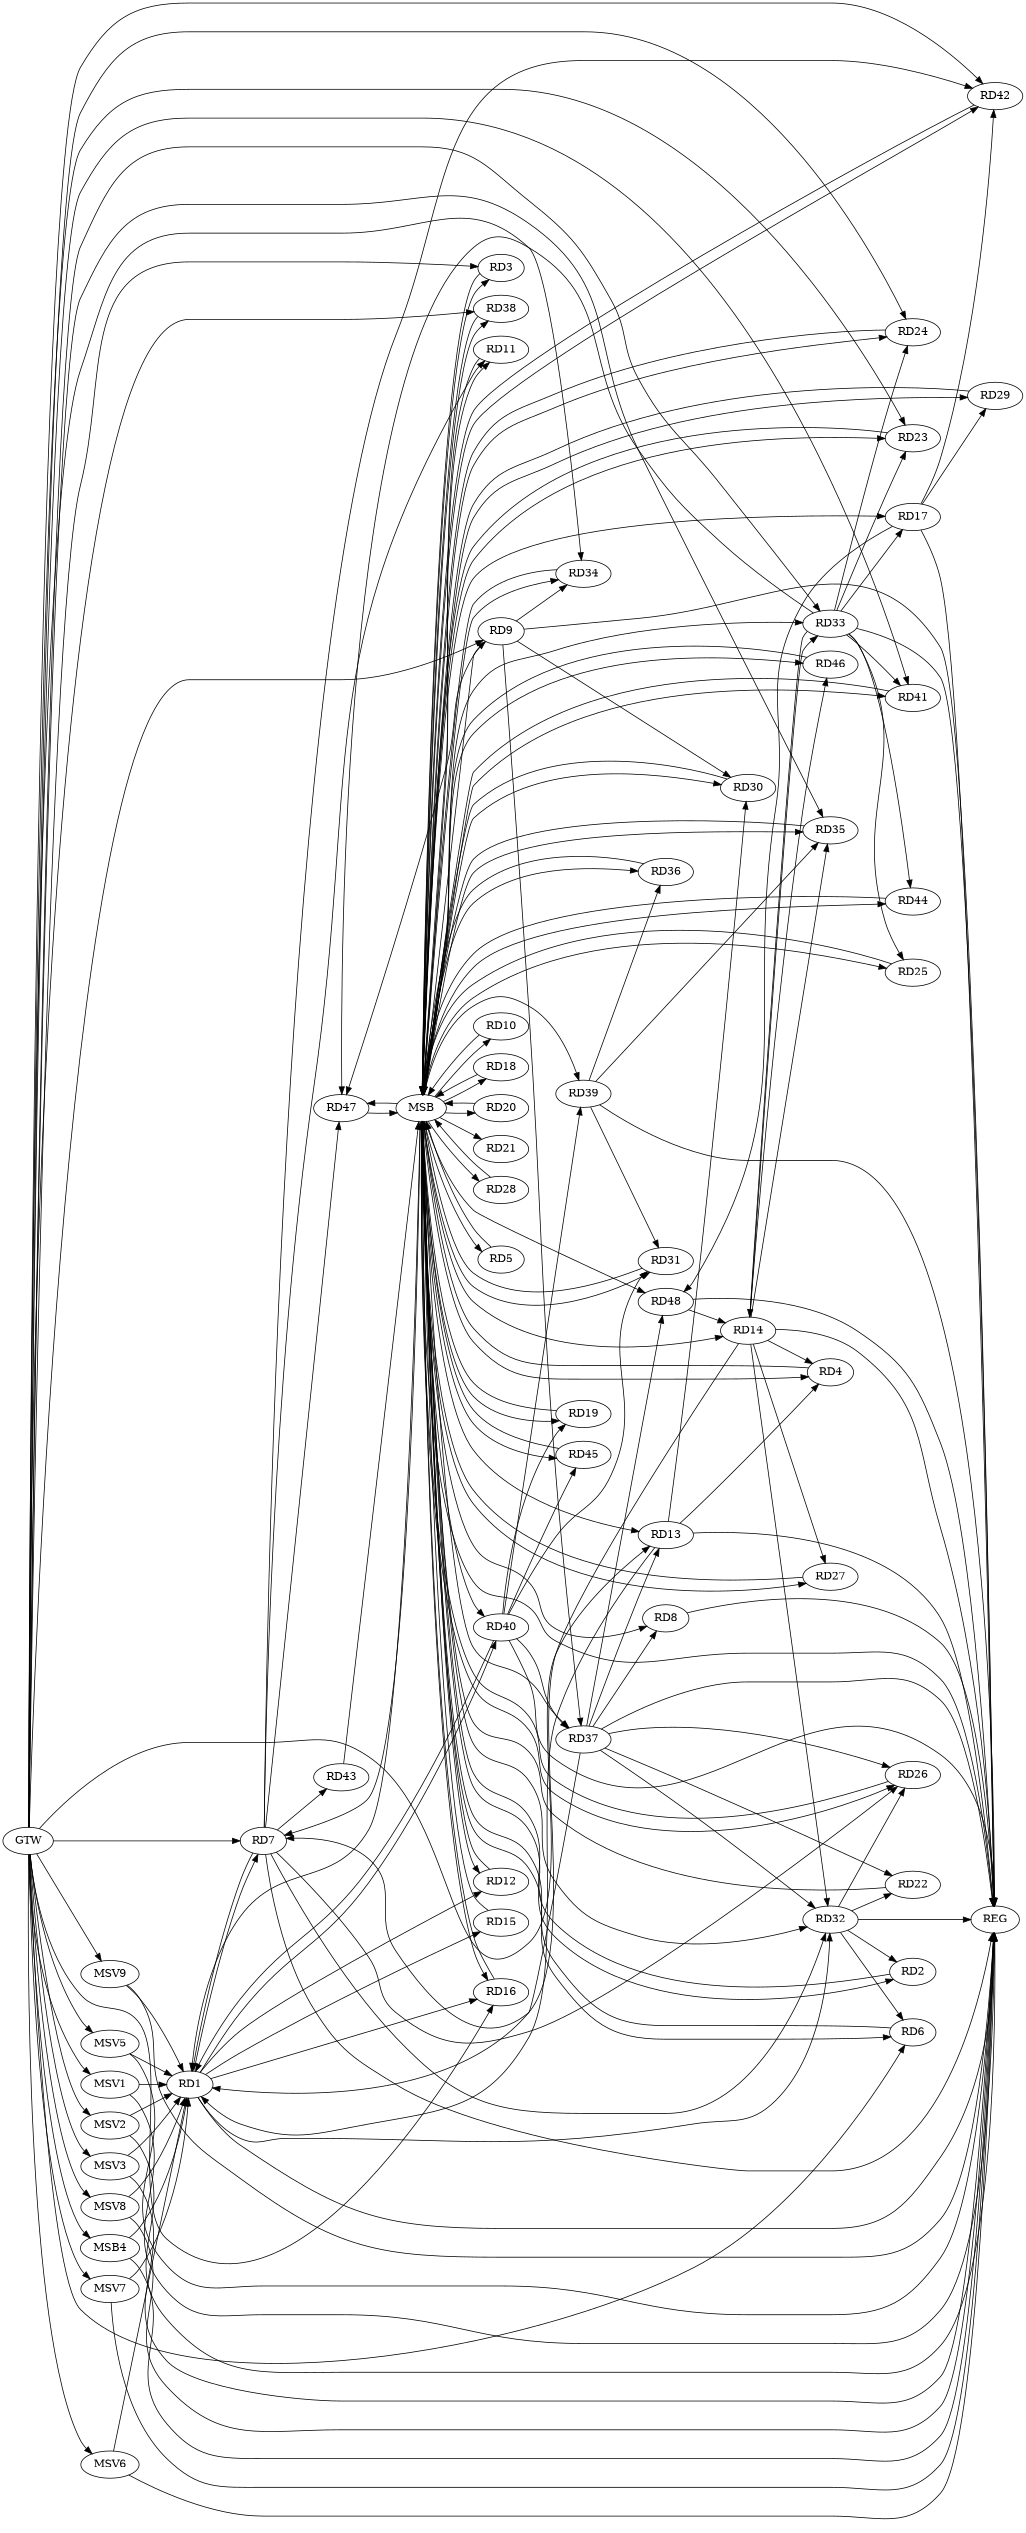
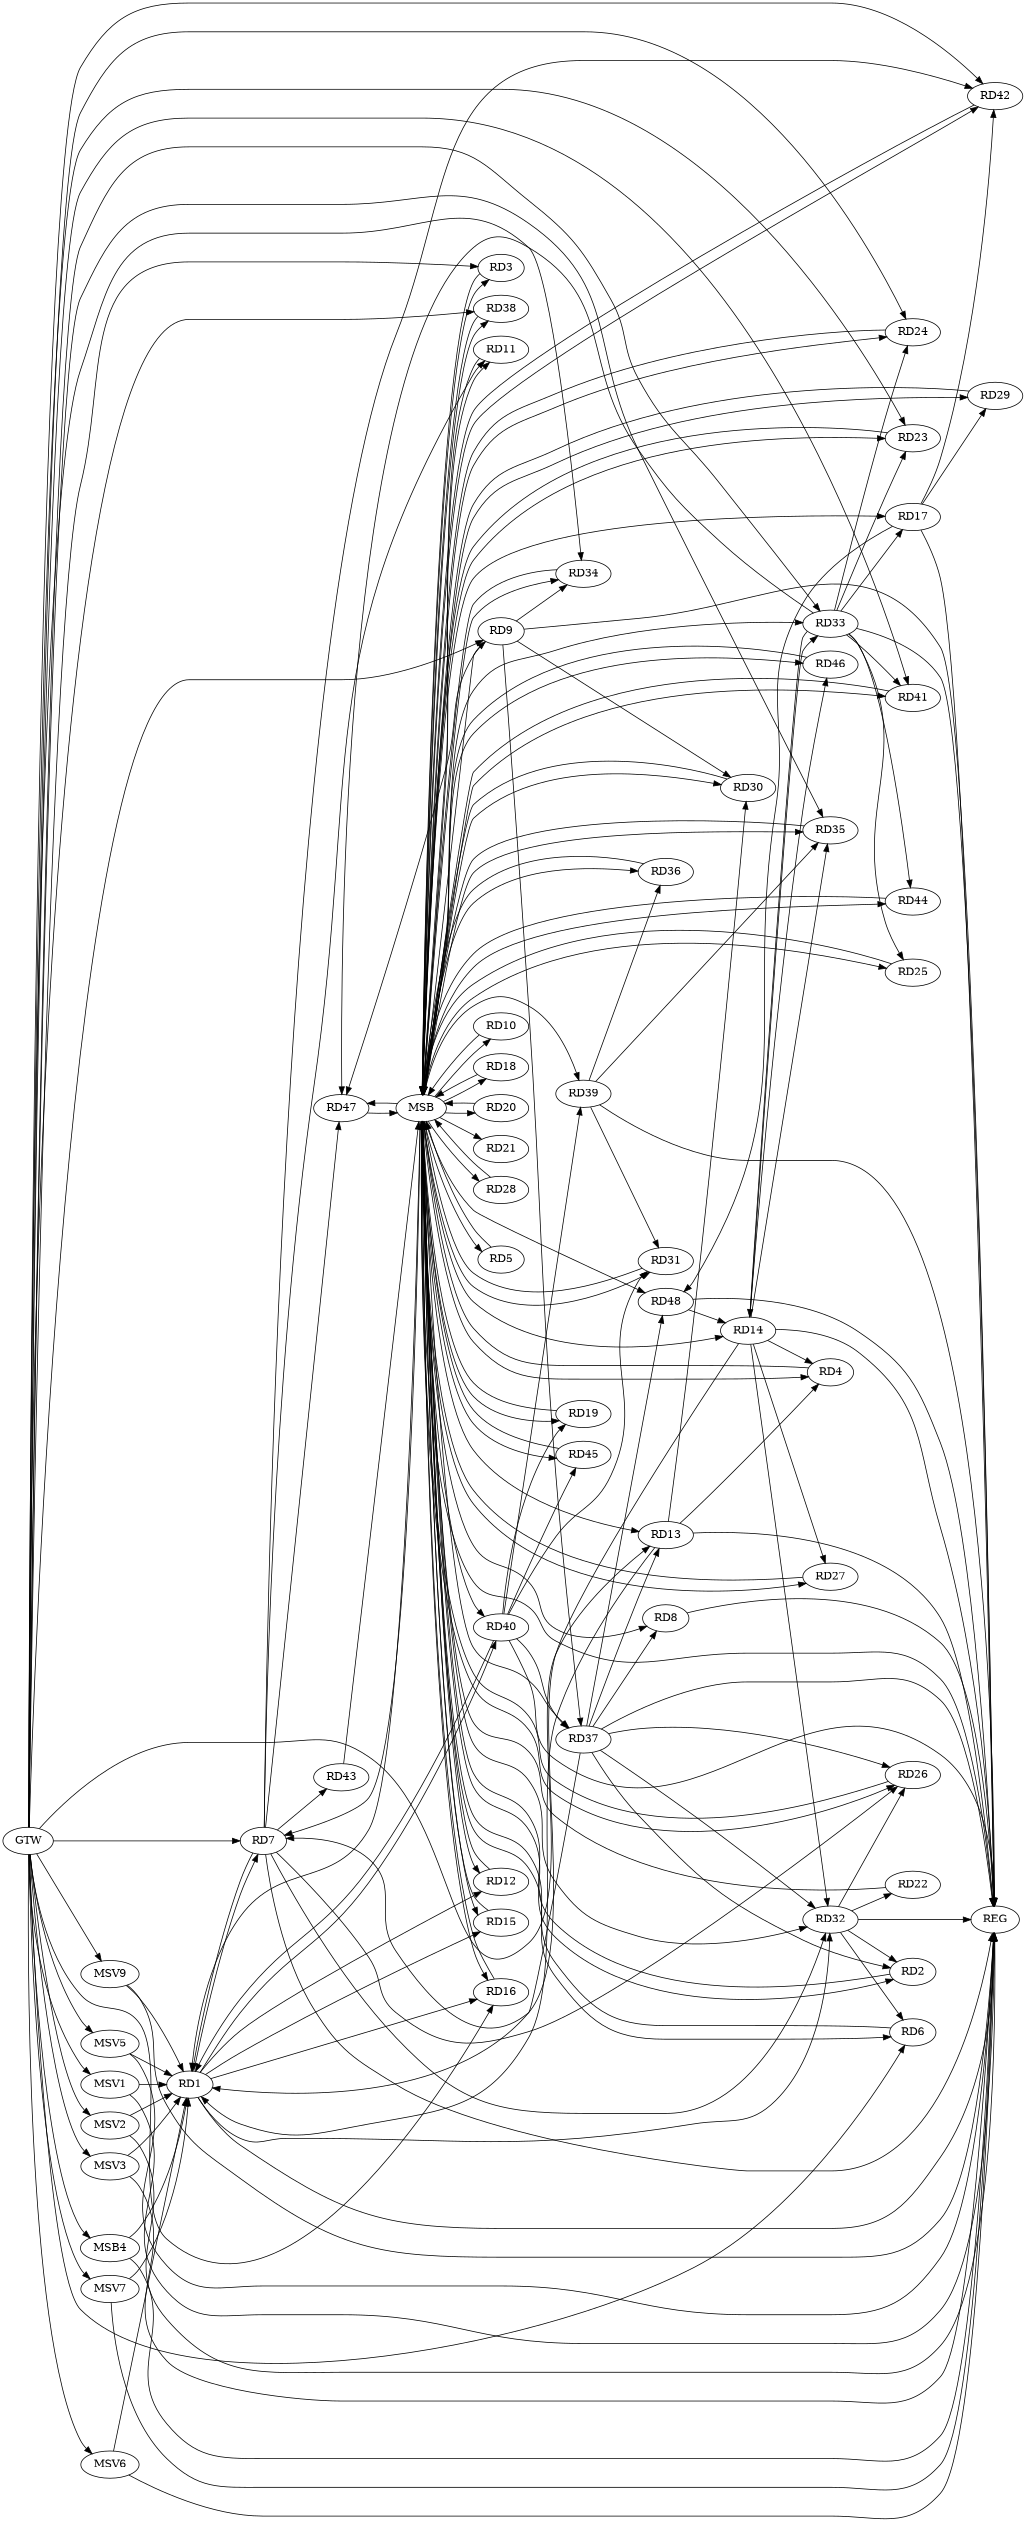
edge "MSB" -> "RD15": added
edge "RD37" -> "RD22": now "RD37" -> "RD2"
node "MSV8": removed
